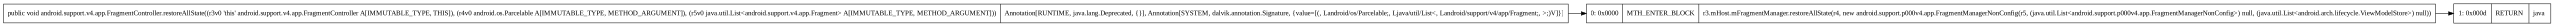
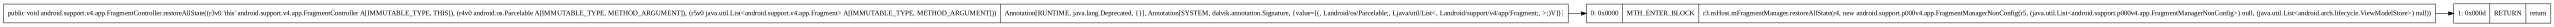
node "1: 0x000d": text "java" -> "return"
